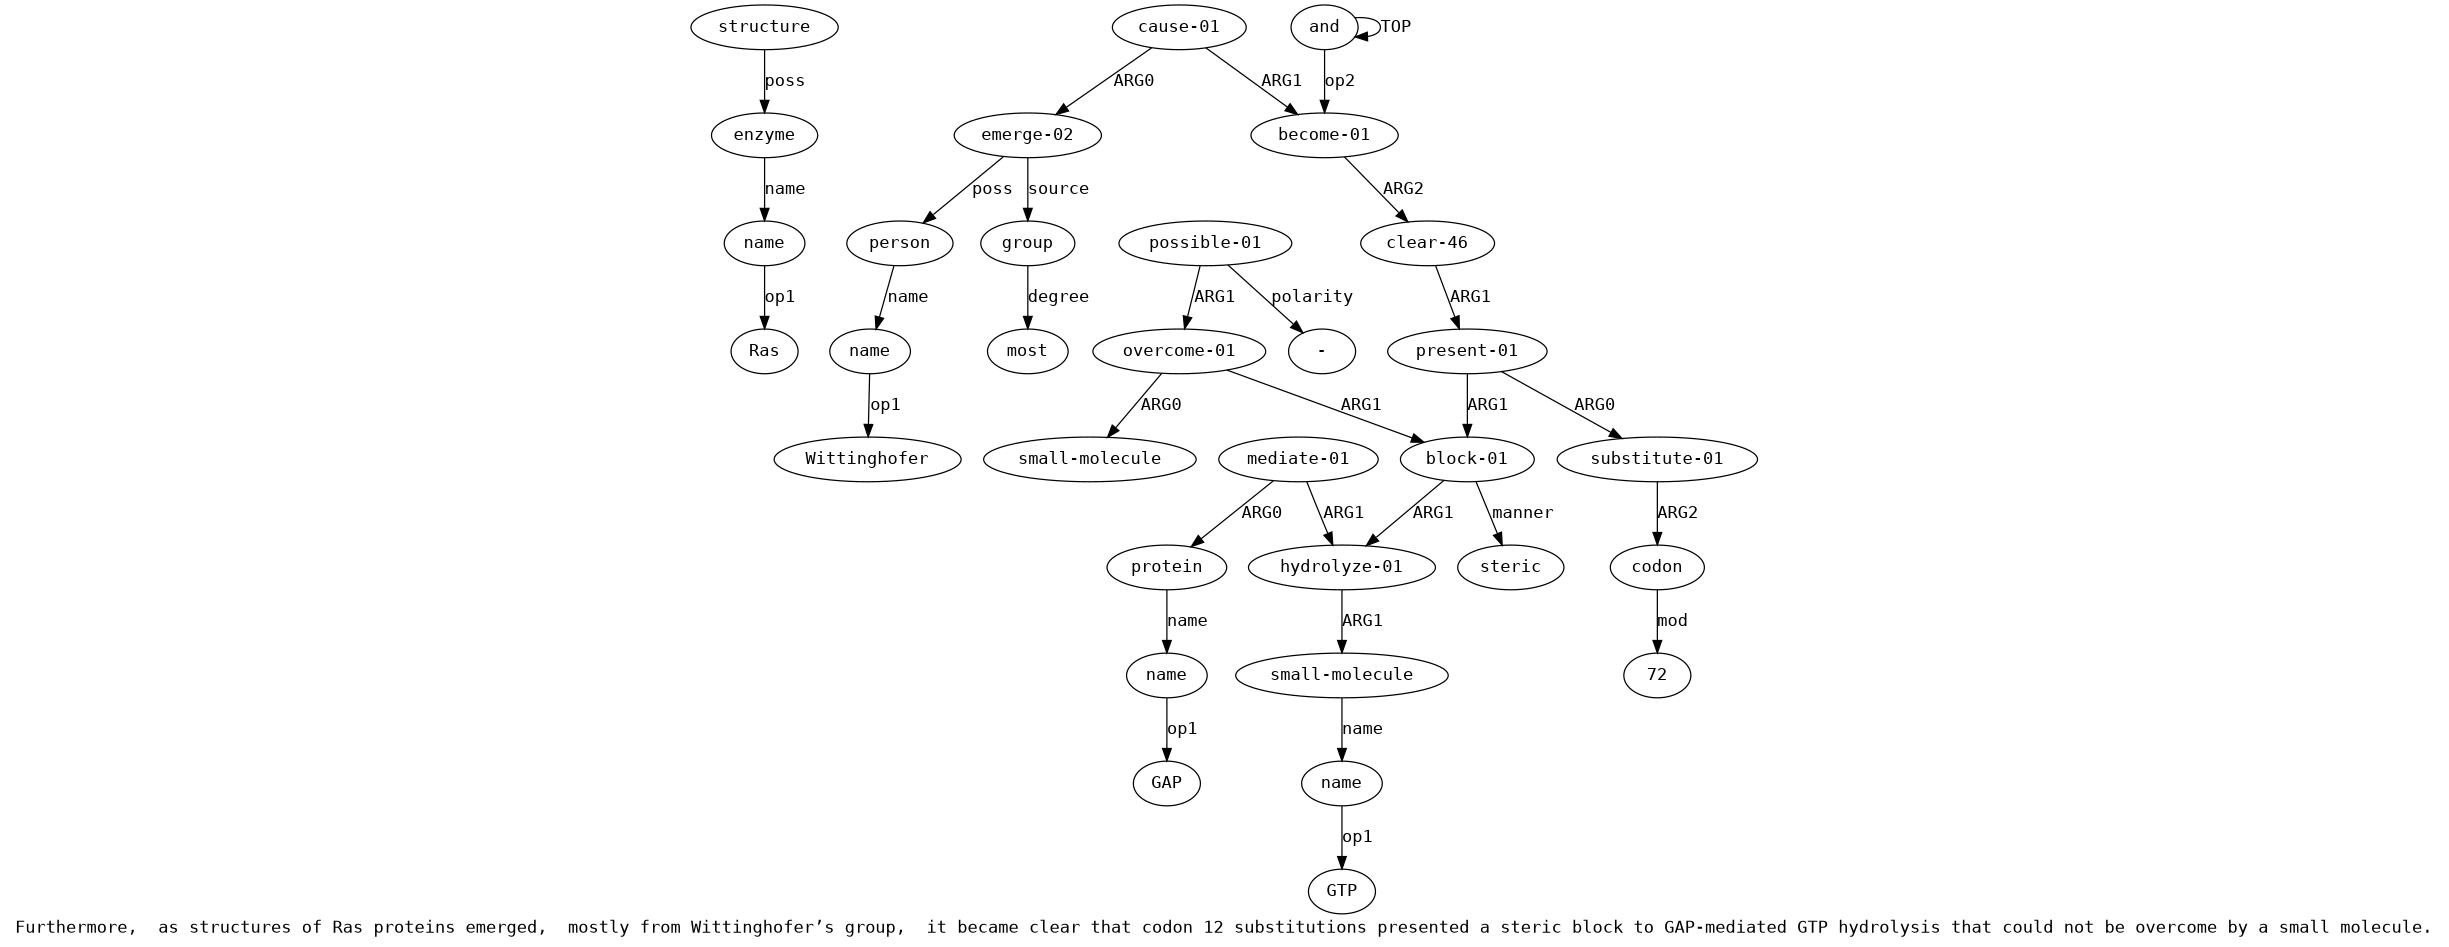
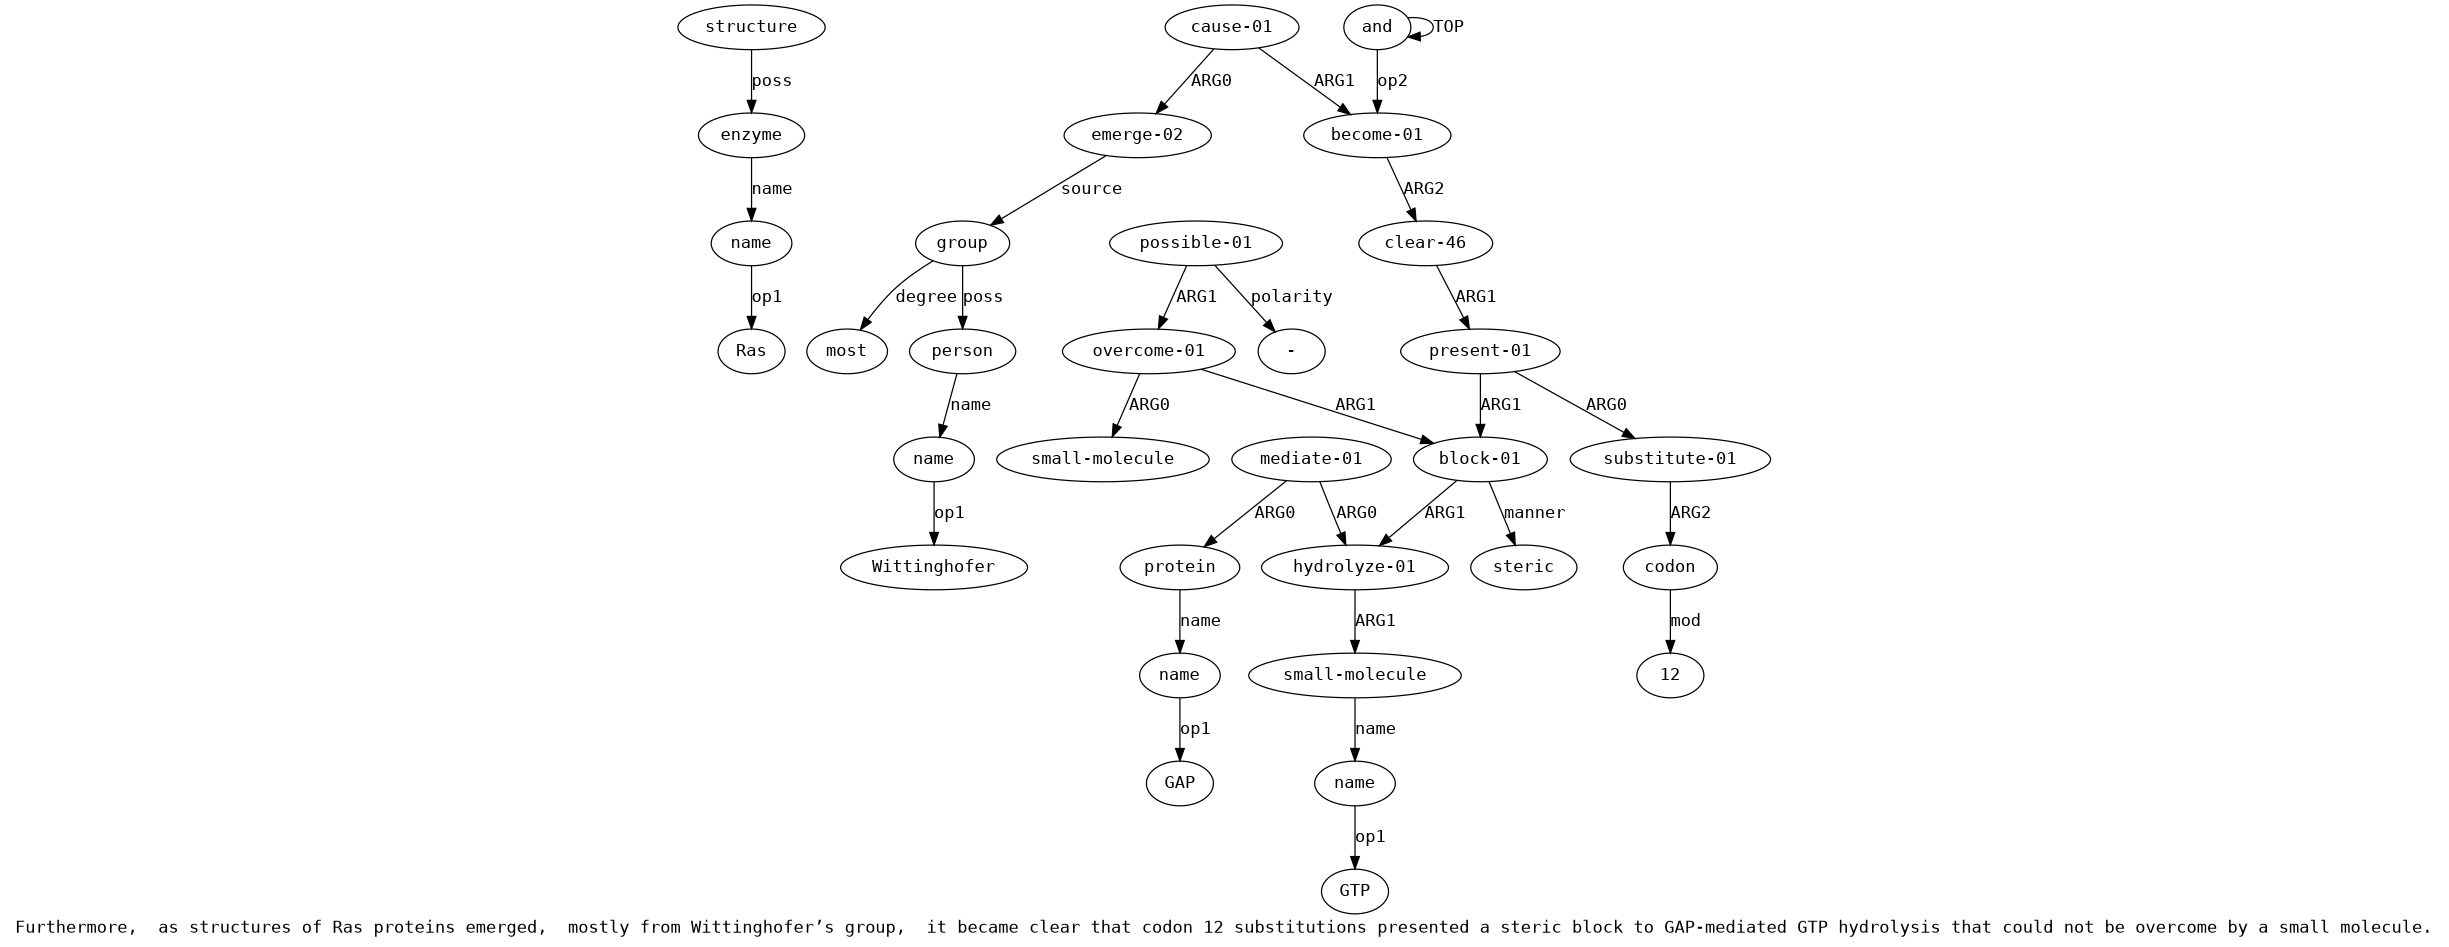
edge "emerge-02" -> "person": now "group" -> "person"
edge "mediate-01" -> "hydrolyze-01": label "ARG1" -> "ARG0"
node "72": label "72" -> "12"
